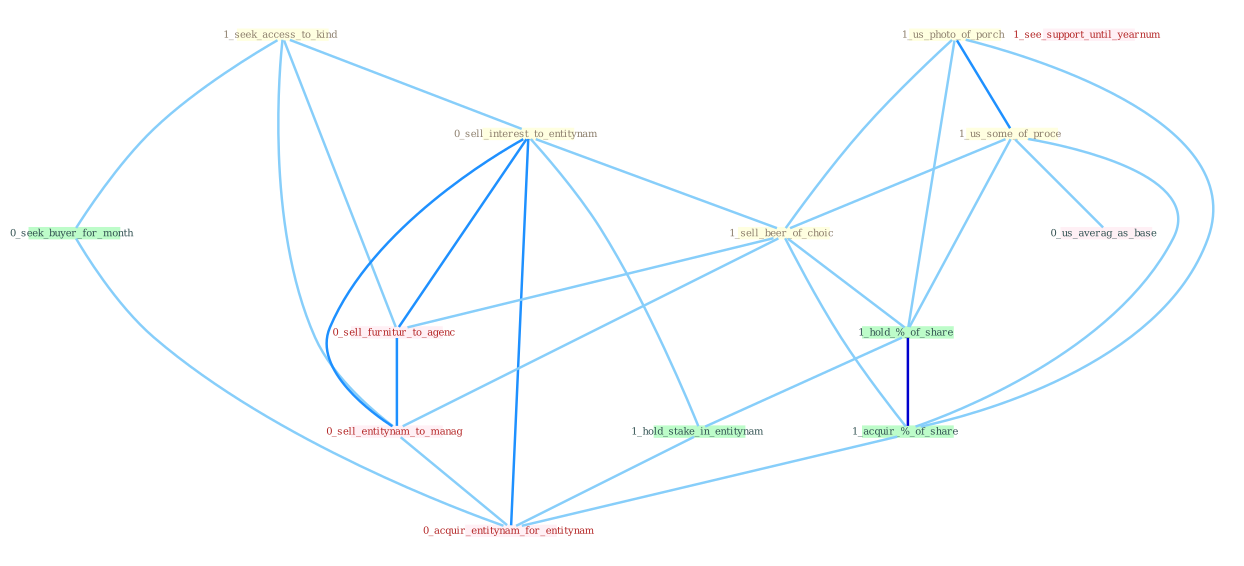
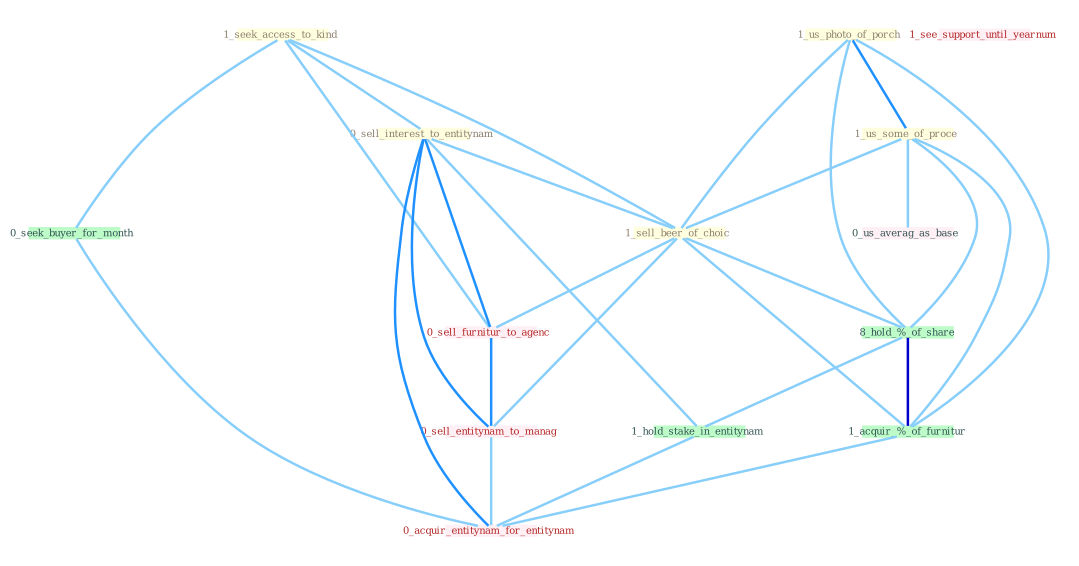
edge "1_seek_access_to_kind" -- "0_sell_entitynam_to_manag": now "1_seek_access_to_kind" -- "1_sell_beer_of_choic"
node "1_hold_%_of_share": label "1_hold_%_of_share" -> "8_hold_%_of_share"
node "1_acquir_%_of_share": label "1_acquir_%_of_share" -> "1_acquir_%_of_furnitur"
